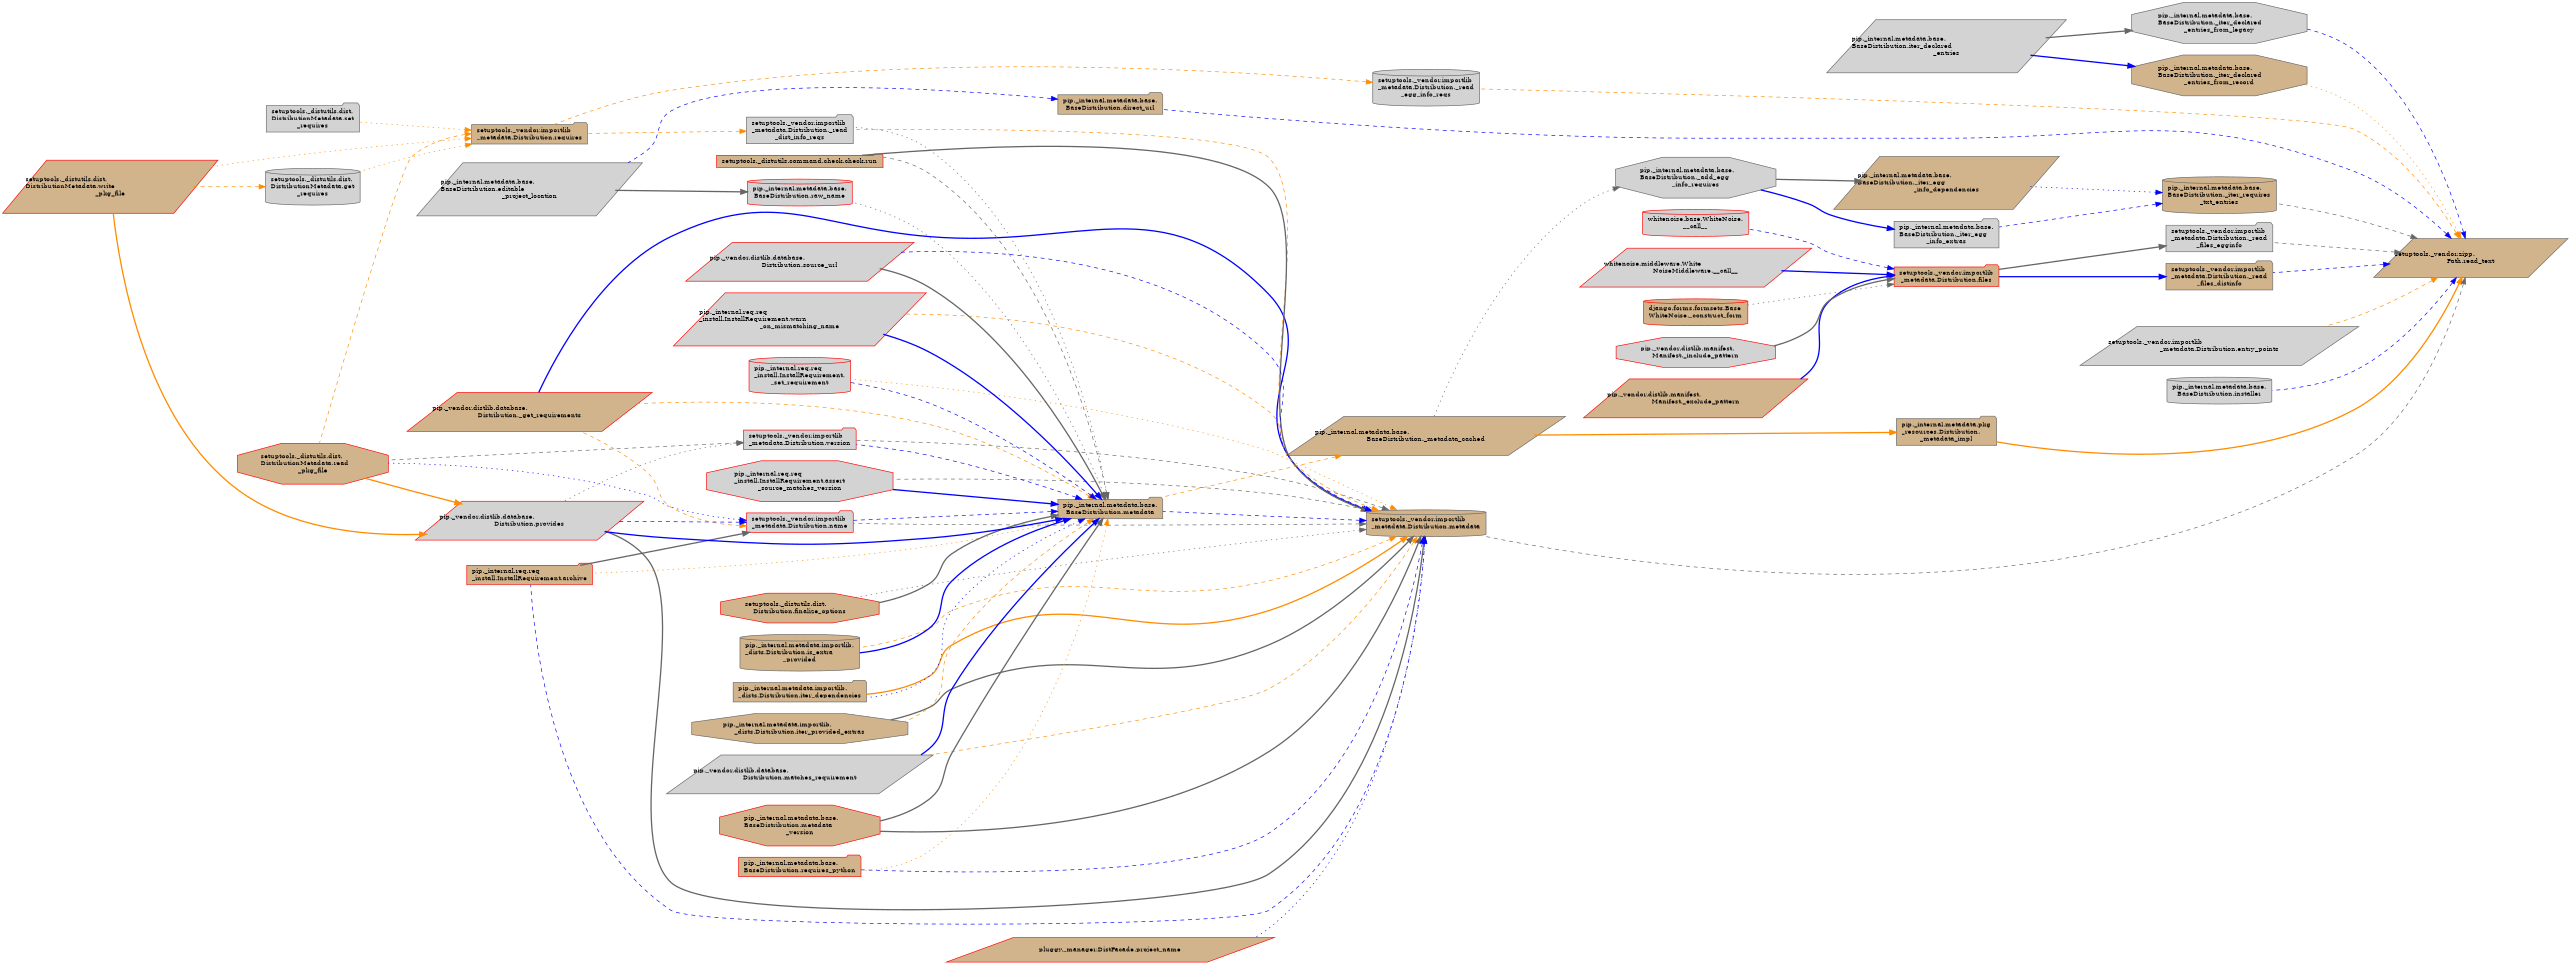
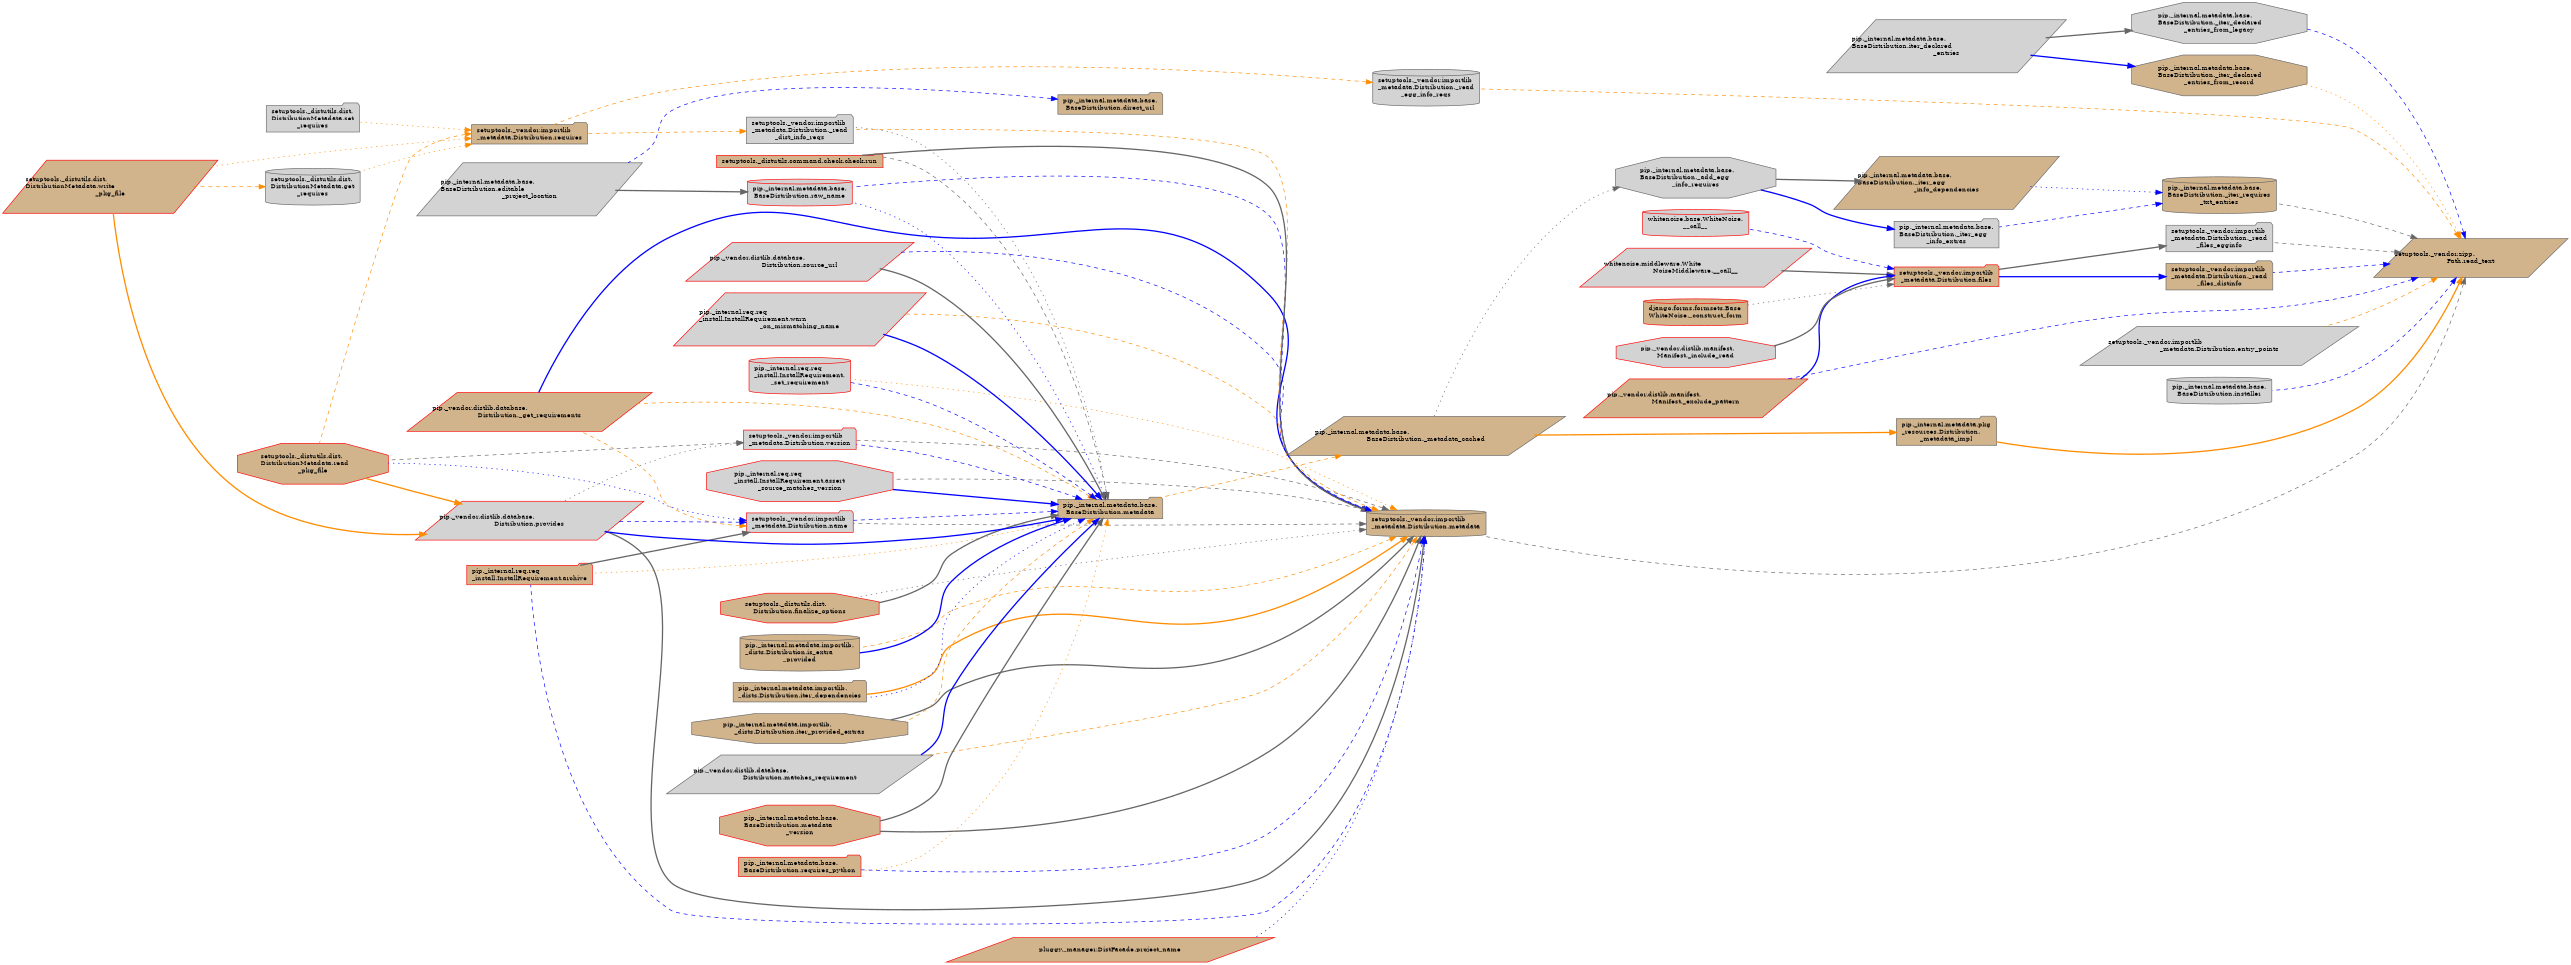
edge "pip._internal.metadata.base. BaseDistribution.direct_url" -> "setuptools._vendor.zipp. Path.read_text": now "pip._vendor.distlib.manifest. Manifest._exclude_pattern" -> "setuptools._vendor.zipp. Path.read_text"
edge "whitenoise.middleware.White NoiseMiddleware.__call__" -> "setuptools._vendor.importlib _metadata.Distribution.files": color blue -> gray40
edge "pip._internal.metadata.base. BaseDistribution.raw_name" -> "pip._internal.metadata.base. BaseDistribution.metadata": color gray40 -> blue
node "pip._vendor.distlib.manifest. Manifest._include_pattern": label "pip._vendor.distlib.manifest. Manifest._include_pattern" -> "pip._vendor.distlib.manifest. Manifest._include_read"
edge "pip._internal.metadata.base. BaseDistribution.metadata" -> "setuptools._vendor.importlib _metadata.Distribution.metadata": now "pip._internal.metadata.base. BaseDistribution.raw_name" -> "setuptools._vendor.importlib _metadata.Distribution.metadata"
